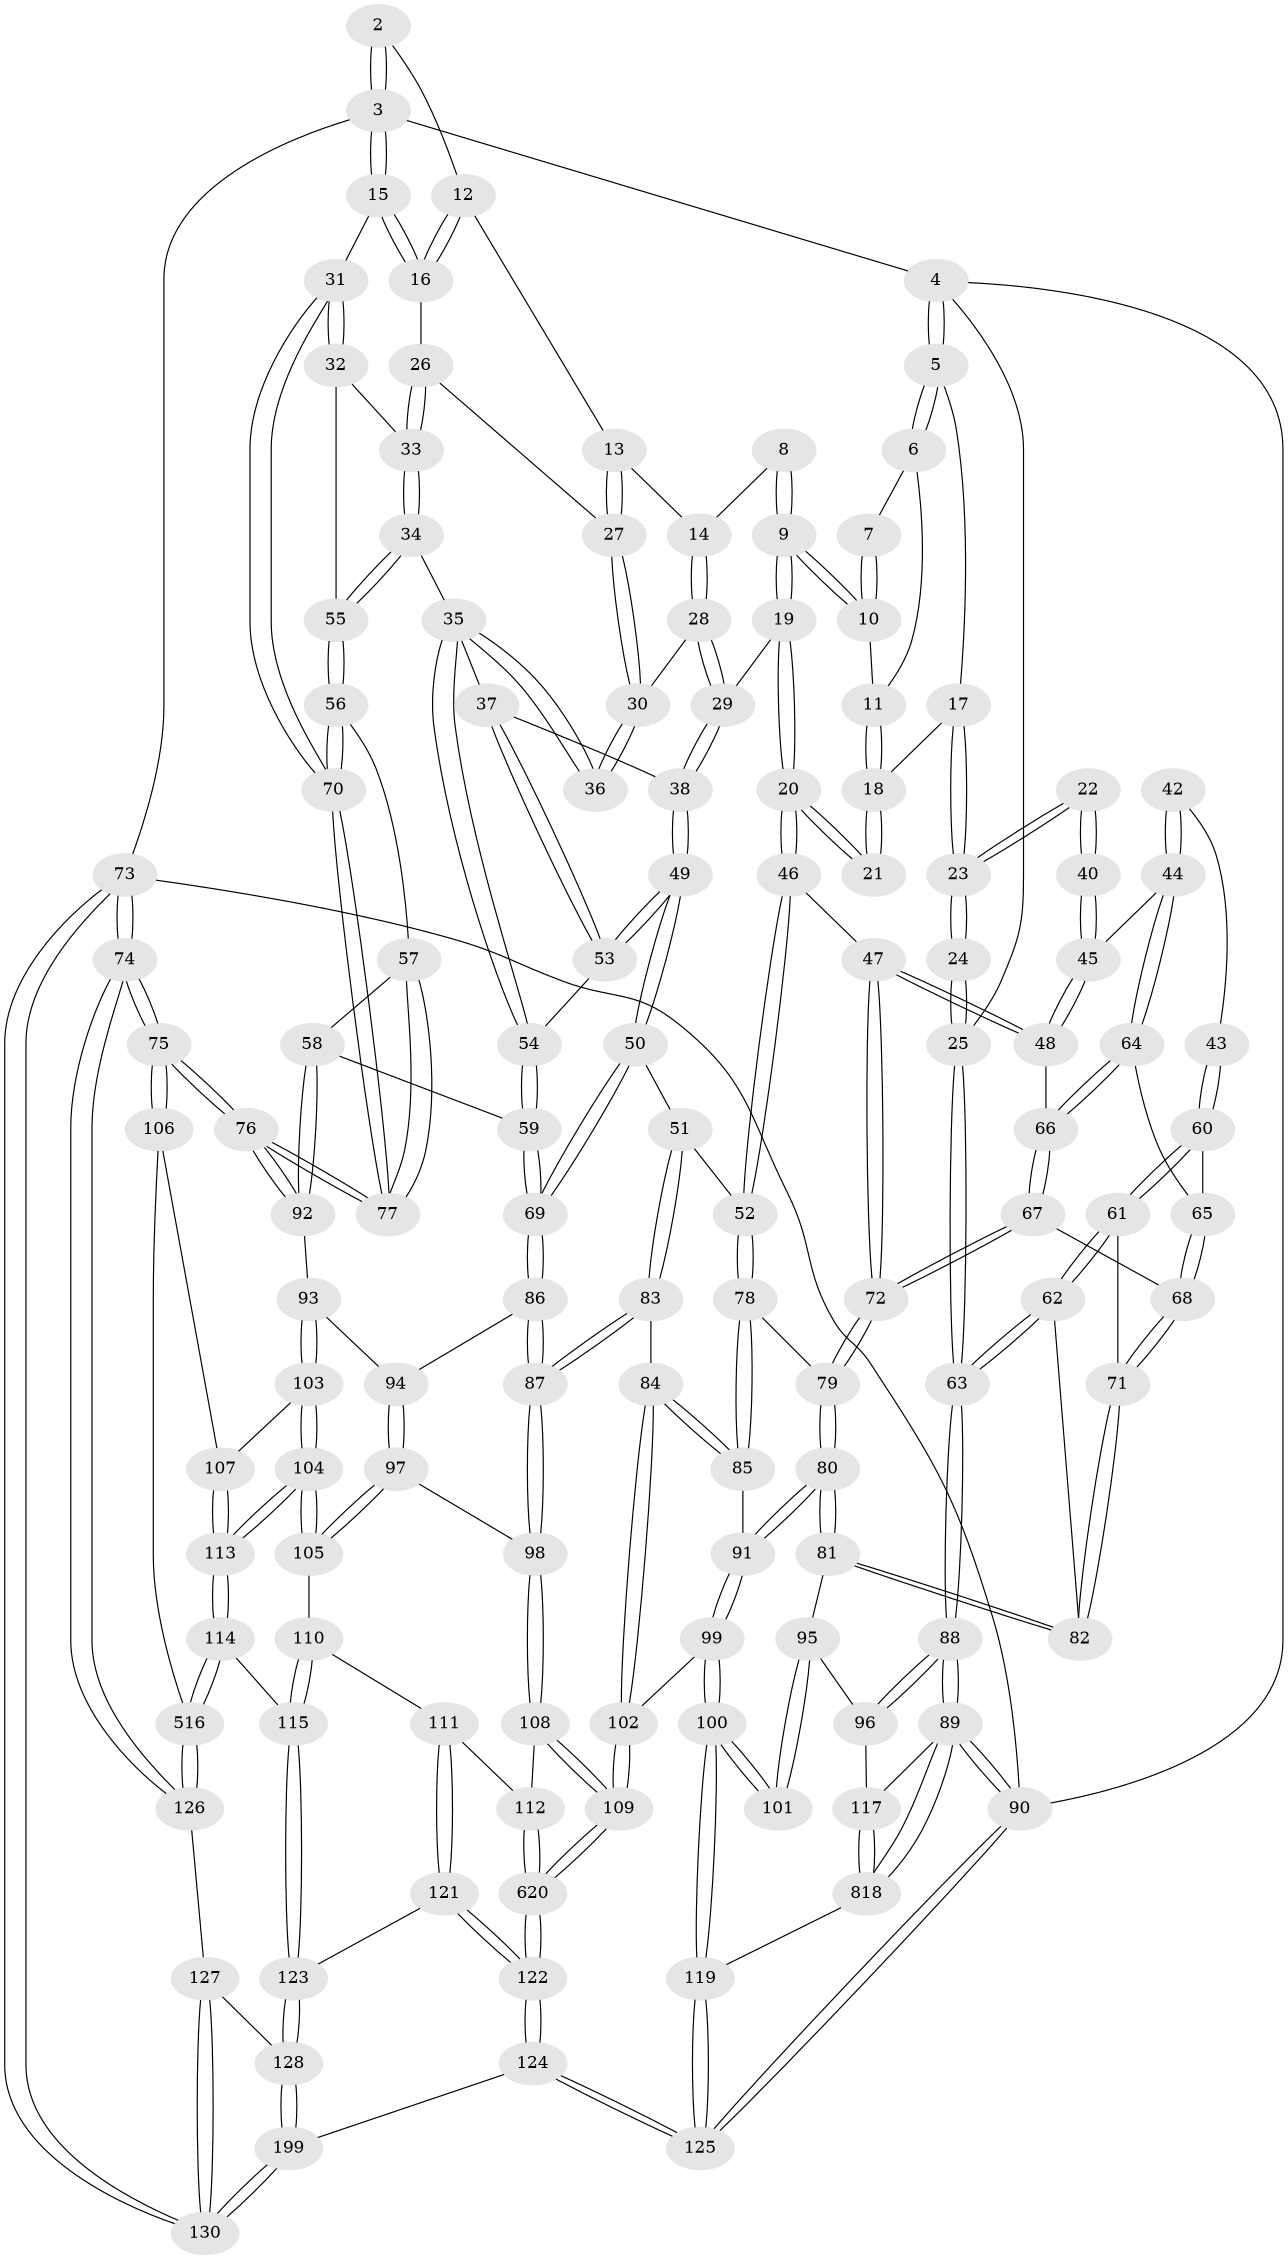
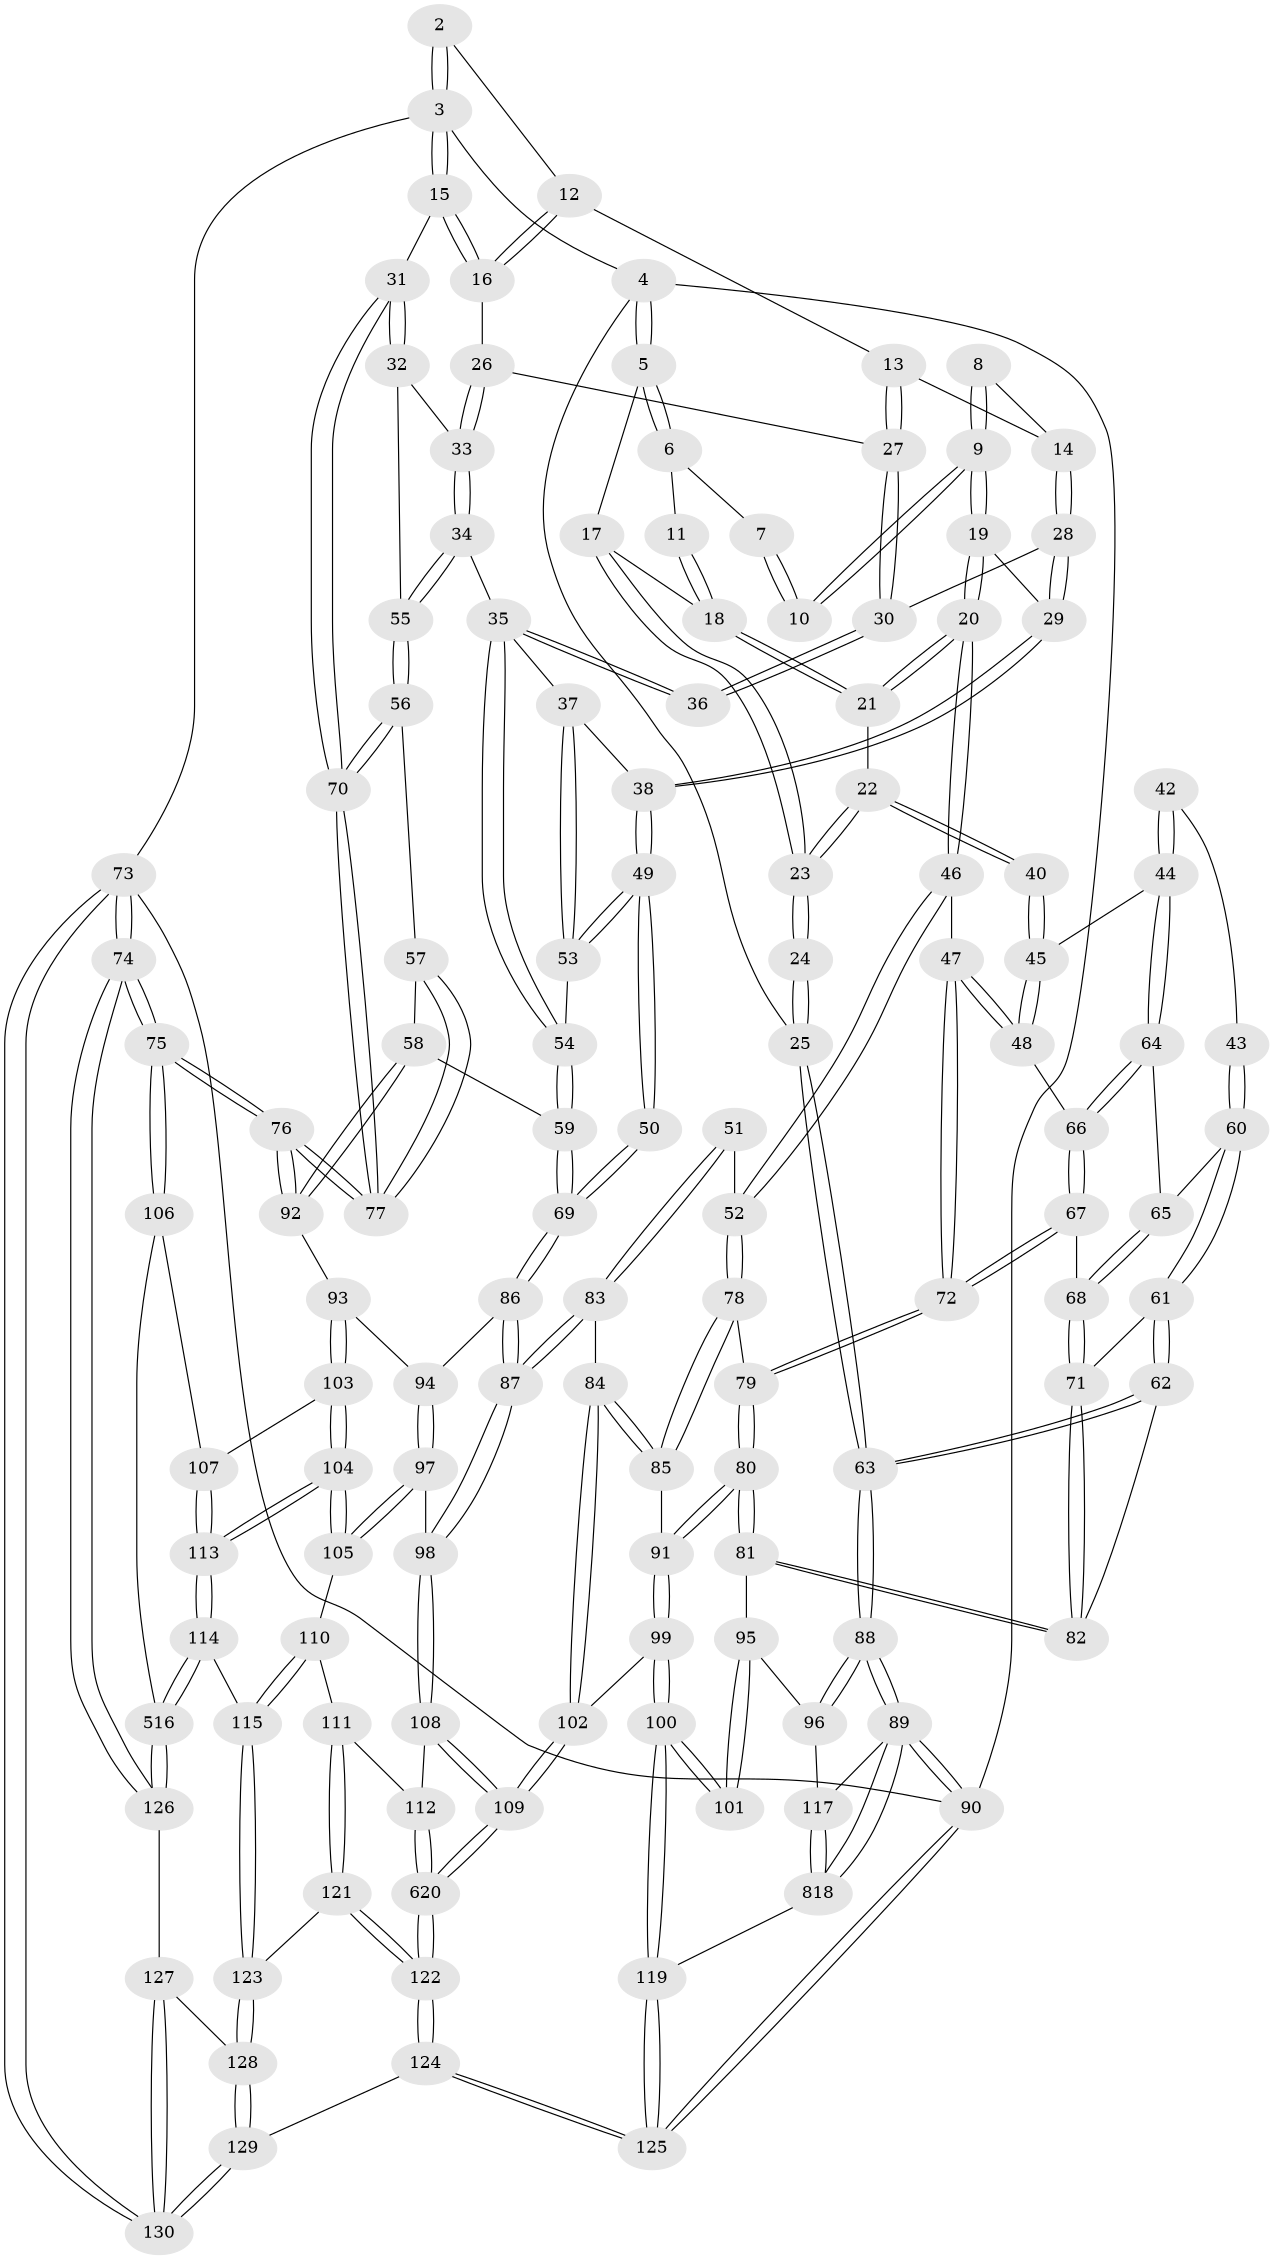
edge "10" -- "11": removed
edge "21" -- "22": added
edge "50" -- "51": removed
node "199": label "199" -> "129"
